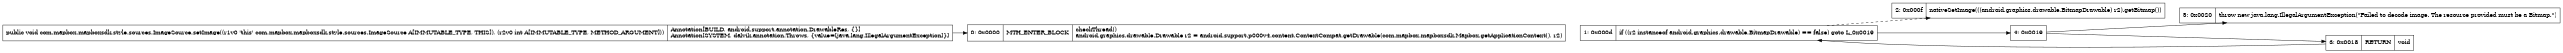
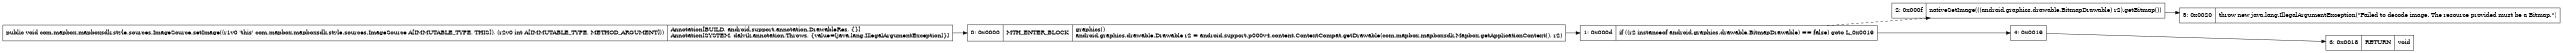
edge "4: 0x0019" -> "5: 0x0020": now "2: 0x000f" -> "5: 0x0020"
node "0: 0x0000": text "checkThread()" -> "graphics()"
edge "3: 0x0018" -> "1: 0x000d": now "0: 0x0000" -> "1: 0x000d"
